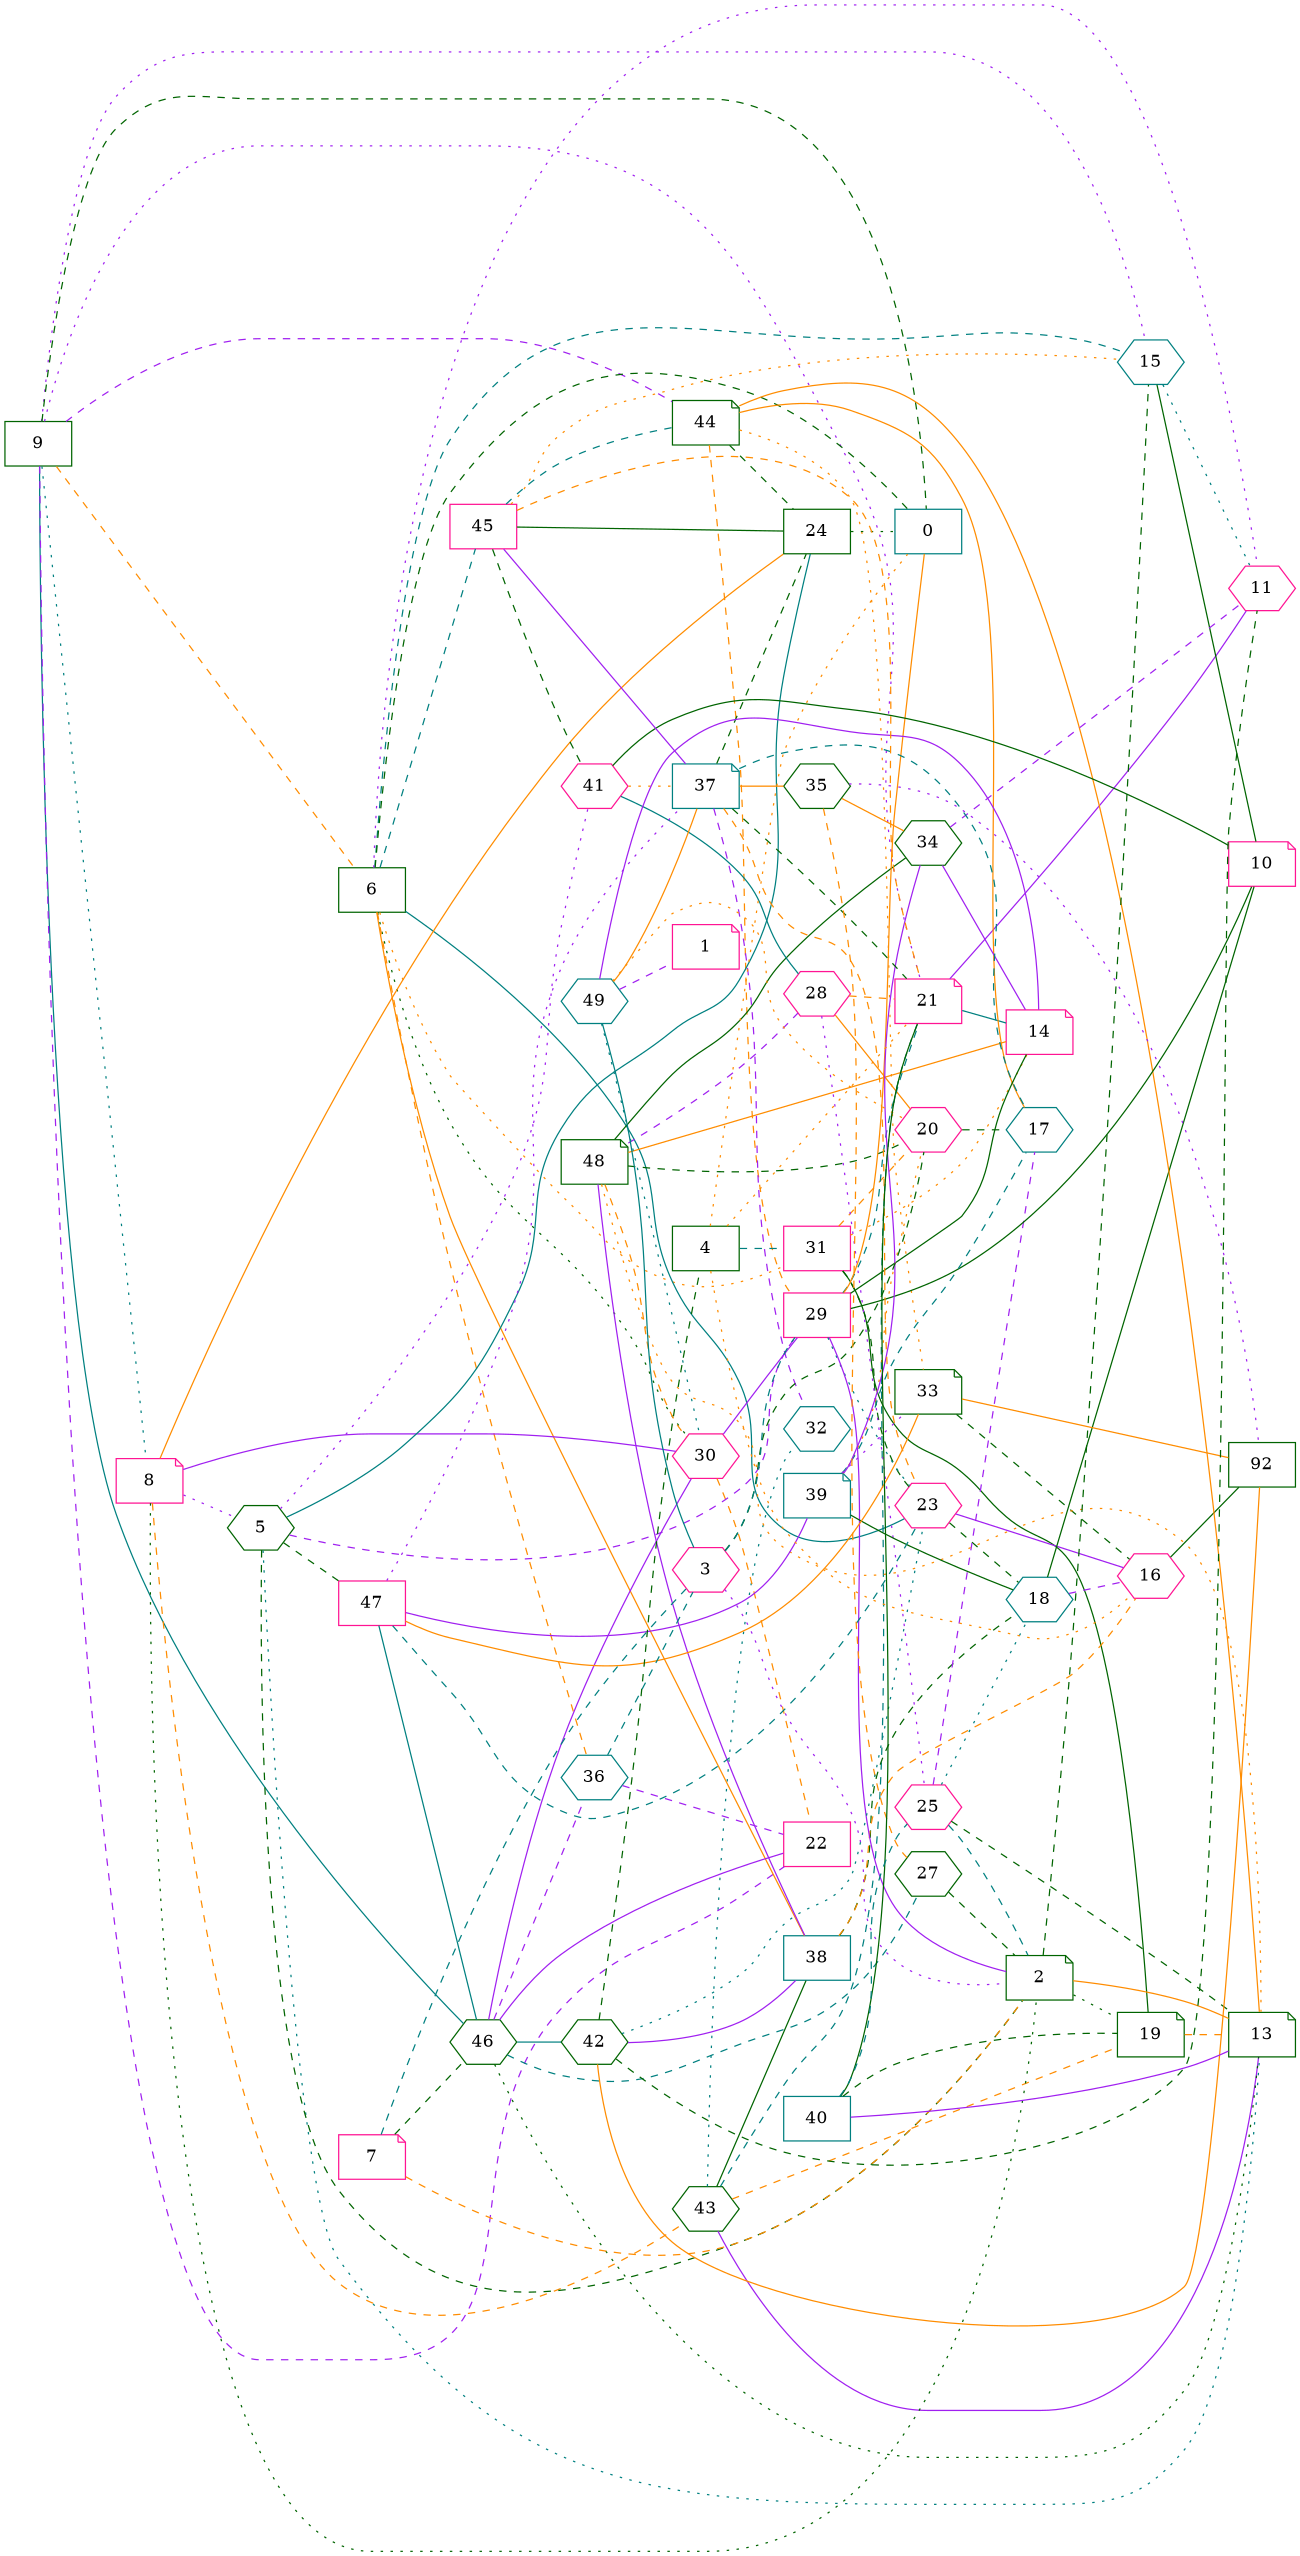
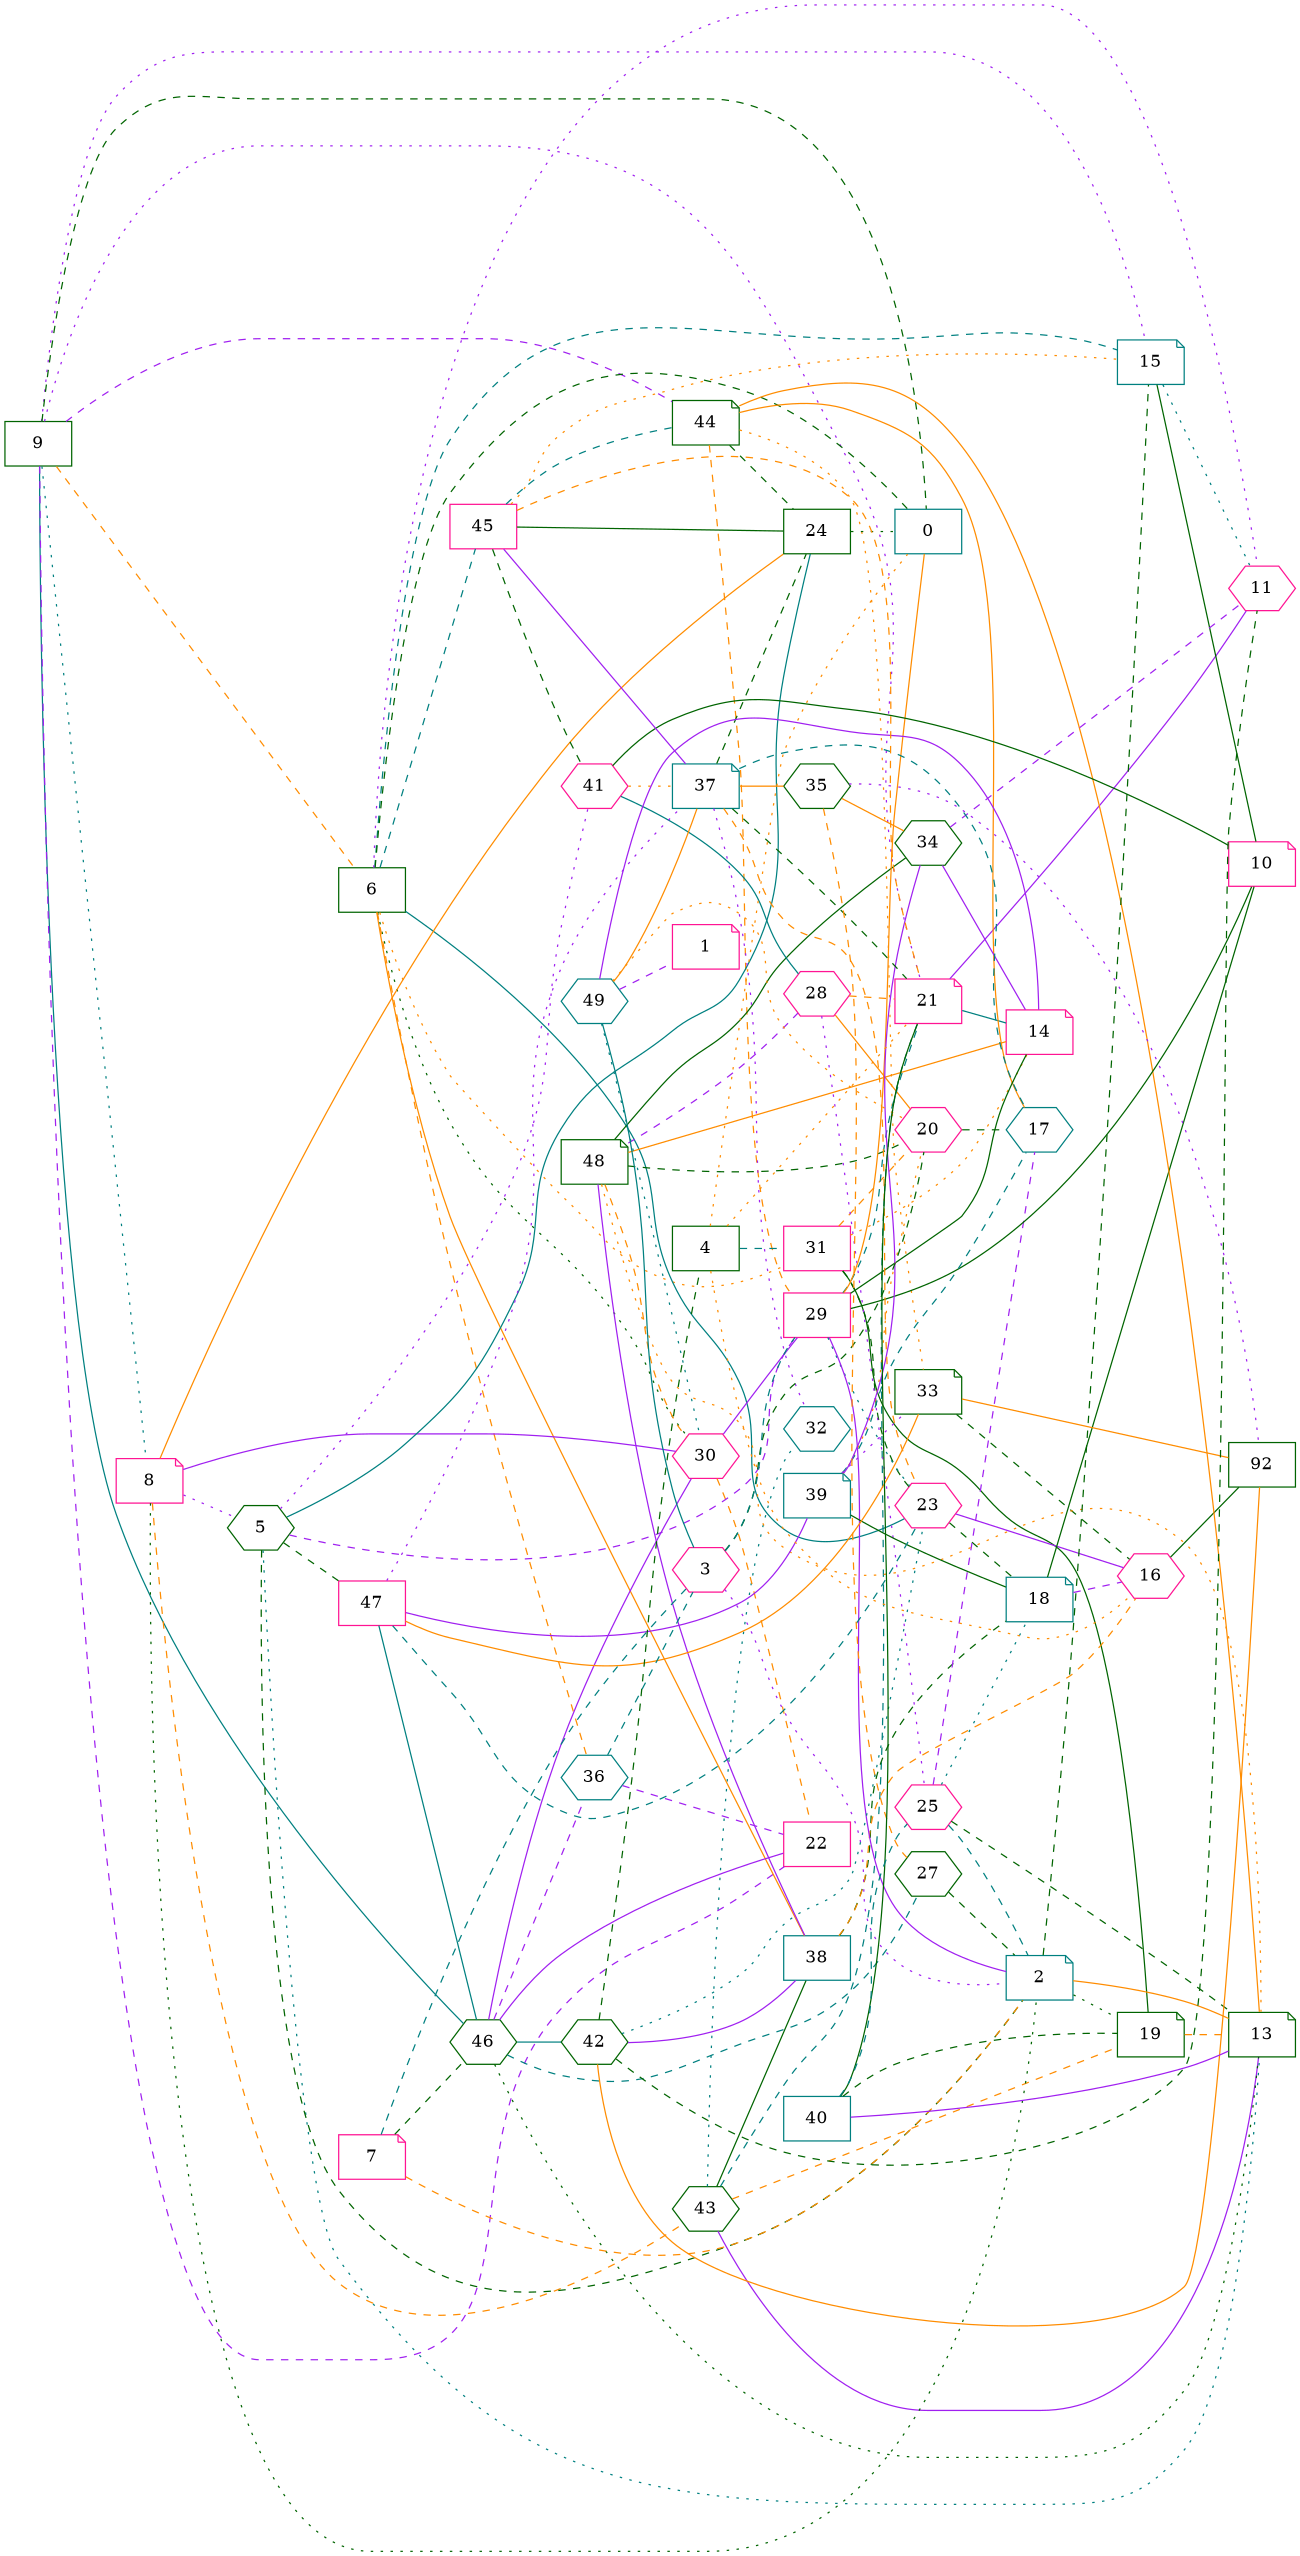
node "15": shape hexagon -> note
edge "37" -- "32": style dashed -> dotted
node "18": shape hexagon -> note
node "2": color darkgreen -> teal
